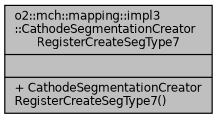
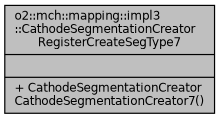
node "o2::mch::mapping::impl3": text "RegisterCreateSegType7()" -> "CathodeSegmentationCreator7()"
